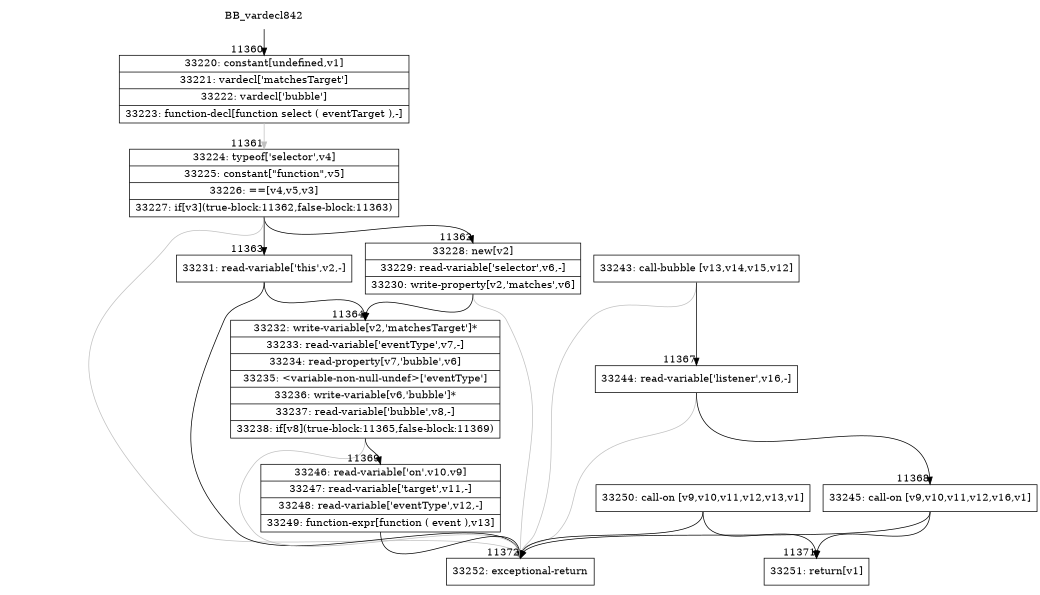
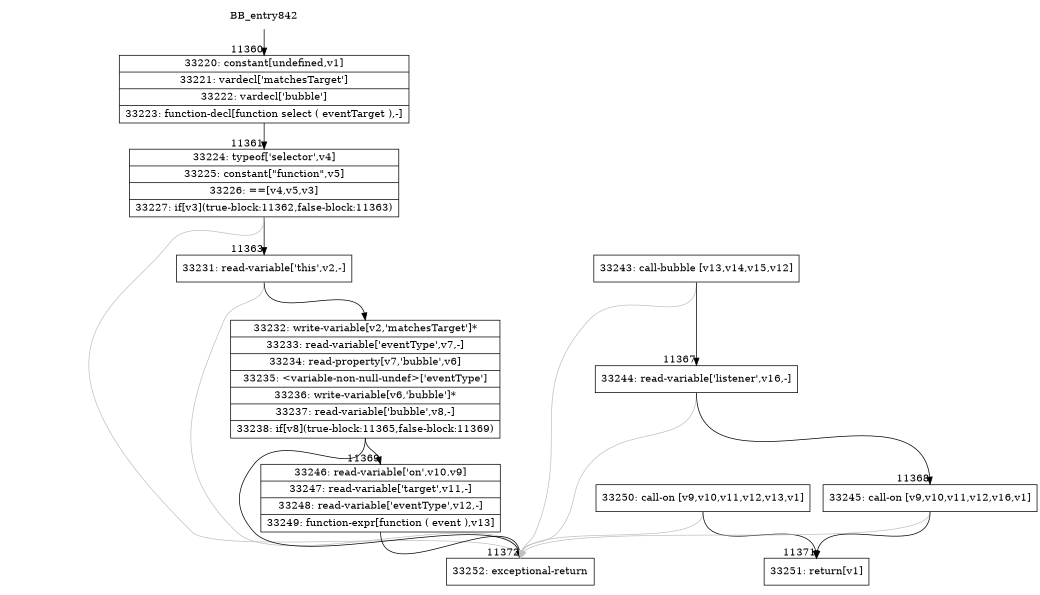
node "BB_vardecl842": label "BB_vardecl842" -> "BB_entry842"
edge "33220: constant[undefined,v1]" -> "33224: typeof['selector',v4]": color gray -> black
node "33228: new[v2]": removed
edge "33231: read-variable['this',v2,-]" -> "33252: exceptional-return": color black -> gray
edge "33250: call-on [v9,v10,v11,v12,v13,v1]" -> "33252: exceptional-return": color black -> gray
edge "33245: call-on [v9,v10,v11,v12,v16,v1]" -> "33252: exceptional-return": color black -> gray
edge "33232: write-variable[v2,'matchesTarget']*" -> "33252: exceptional-return": color gray -> black
